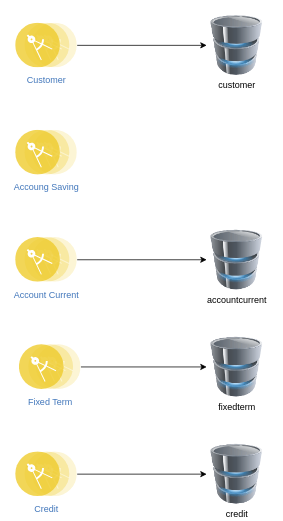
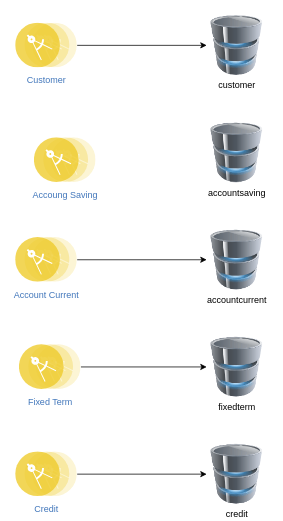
node "Accoung Saving": moved (46, 153) -> (65, 160)
node "accountsaving": added
